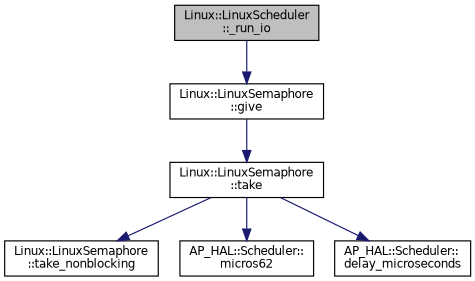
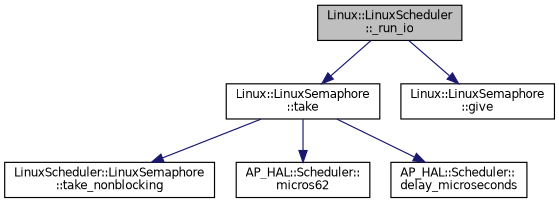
edge "Linux::LinuxSemaphore ::give" -> "Linux::LinuxSemaphore ::take": now "Linux::LinuxScheduler ::_run_io" -> "Linux::LinuxSemaphore ::take"
node "Linux::LinuxSemaphore ::take_nonblocking": label "Linux::LinuxSemaphore ::take_nonblocking" -> "LinuxScheduler::LinuxSemaphore ::take_nonblocking"
